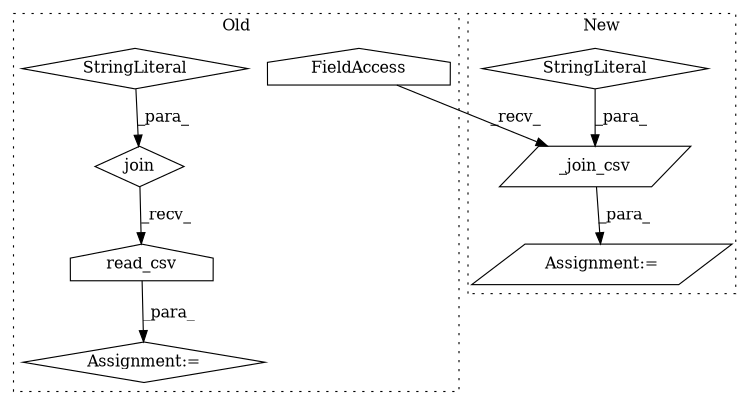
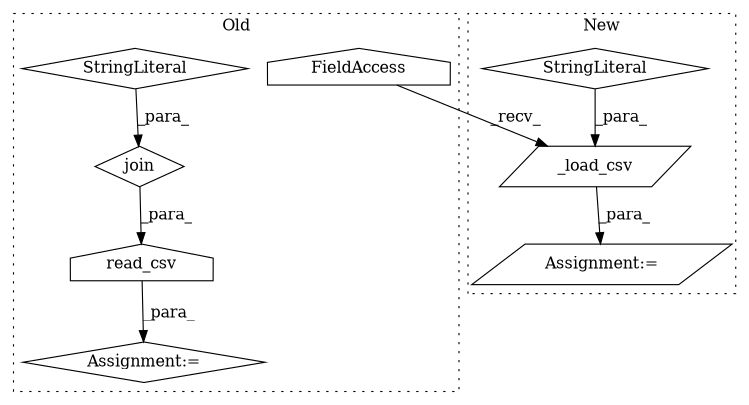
node "_join_csv": label "_join_csv" -> "_load_csv"
edge "join" -> "read_csv": label "_recv_" -> "_para_"
